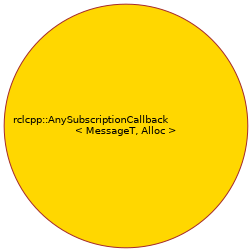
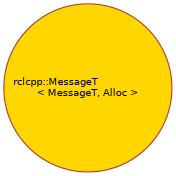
node "rclcpp::AnySubscriptionCallback < MessageT, Alloc >": label "rclcpp::AnySubscriptionCallback < MessageT, Alloc >" -> "rclcpp::MessageT < MessageT, Alloc >"
